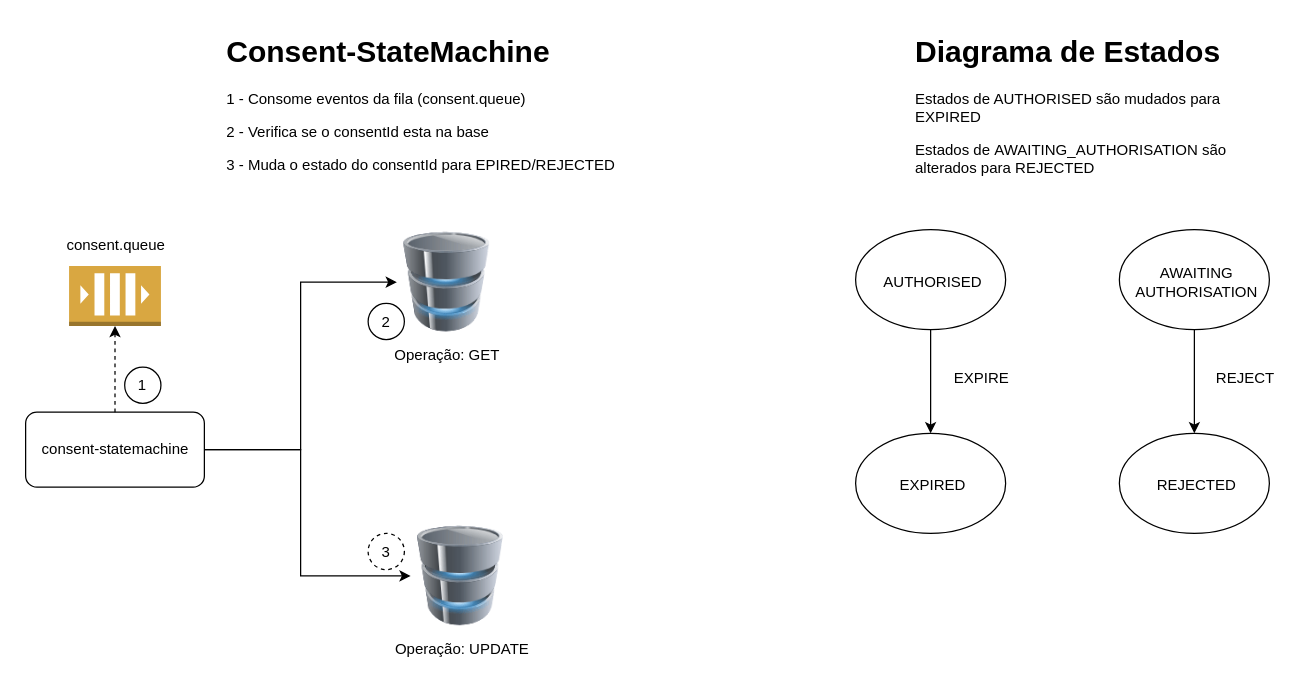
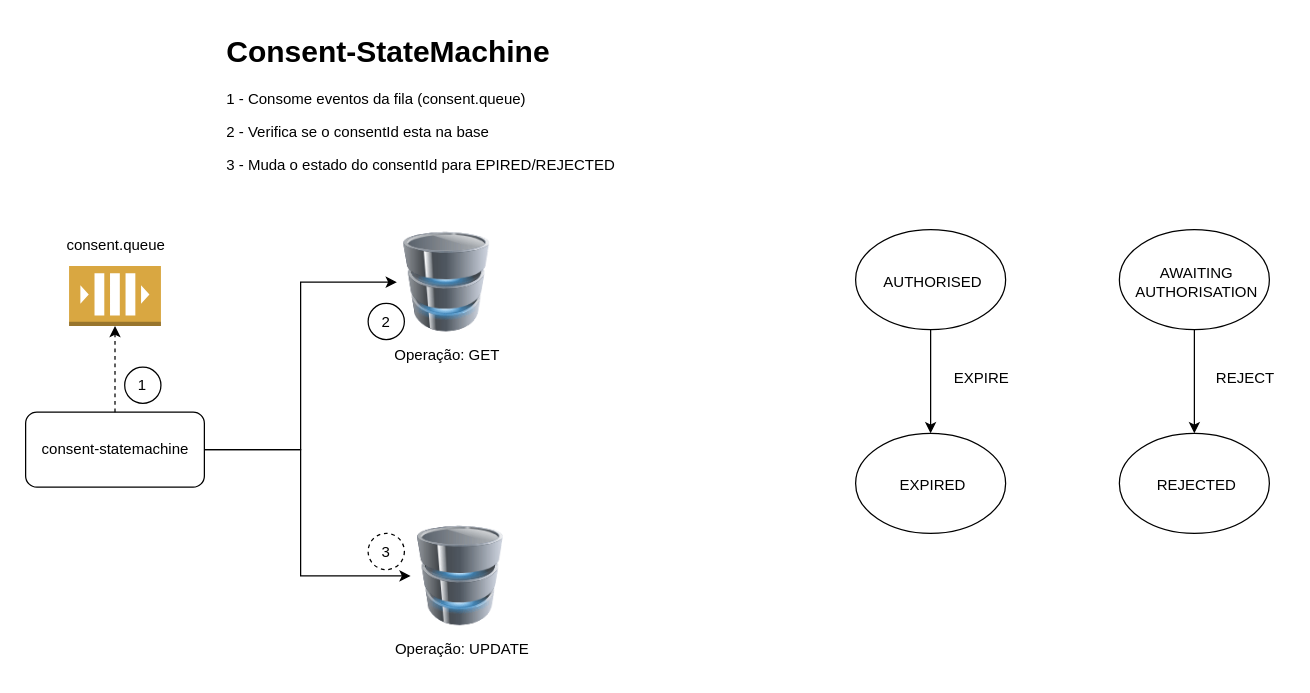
node "Diagrama de EstadosEstados de AUTHORISED são mudados para EXPIRED Estados de AWAITING_AUTHORISATION são alterados para REJECTED": removed
